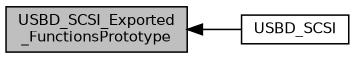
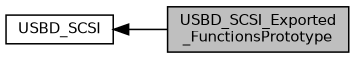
edge "USBD_SCSI" -> "USBD_SCSI_Exported _FunctionsPrototype": reversed
